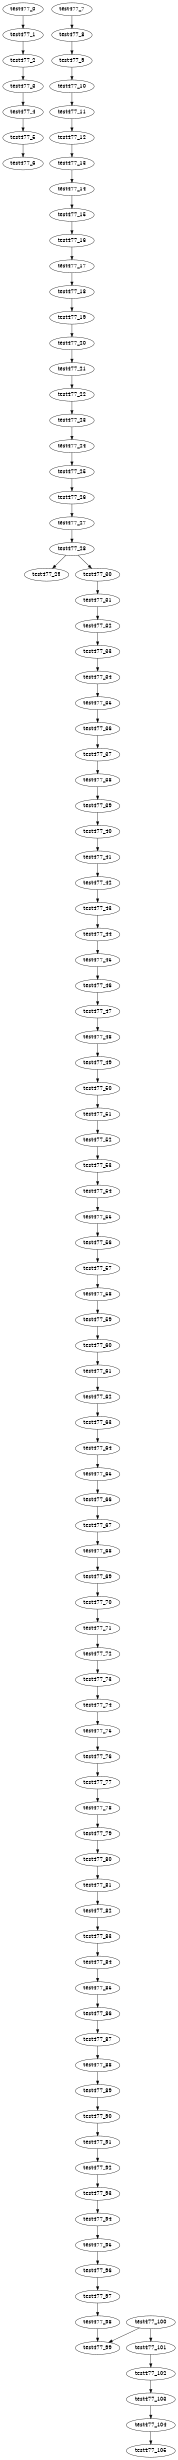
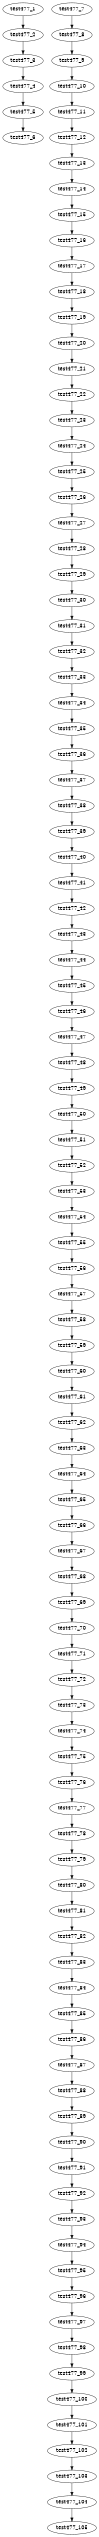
node "test477_0": removed
edge "test477_28" -> "test477_30": now "test477_29" -> "test477_30"
edge "test477_100" -> "test477_99": reversed
